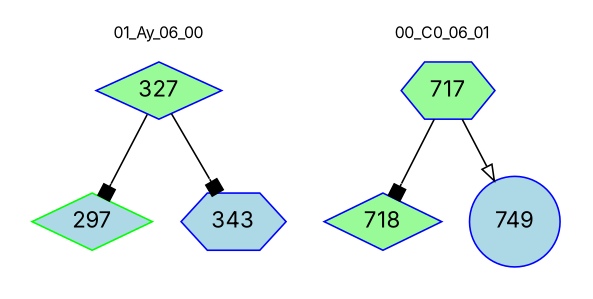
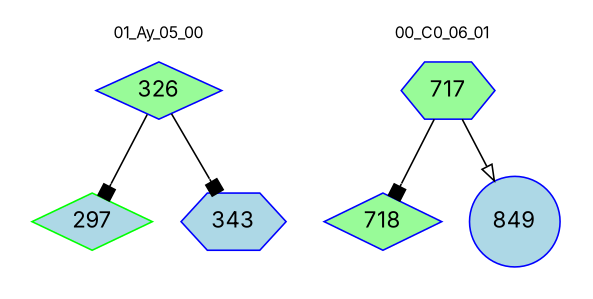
cluster "01_Ay_06_00": label "01_Ay_06_00" -> "01_Ay_05_00"
node "327": label "327" -> "326"
node "749": label "749" -> "849"
